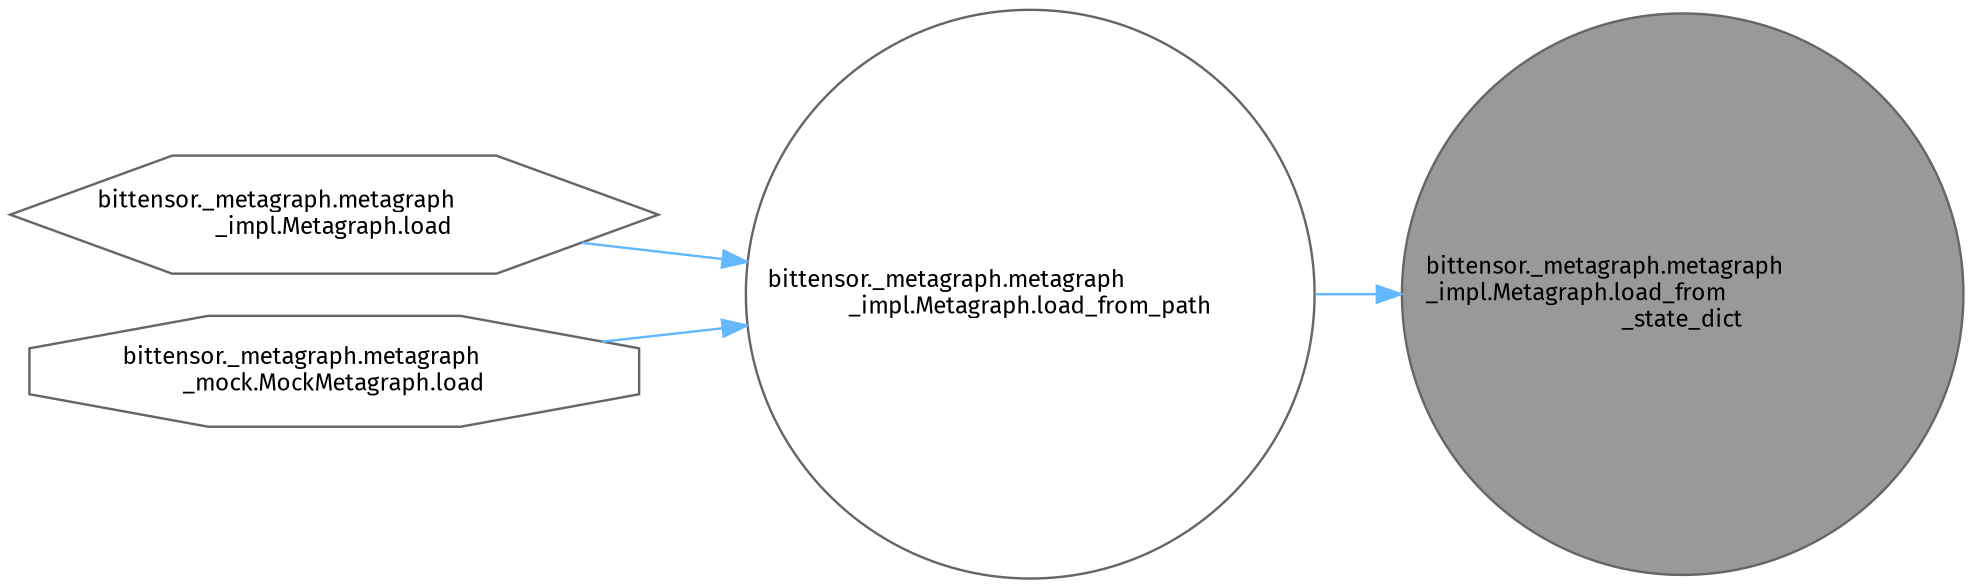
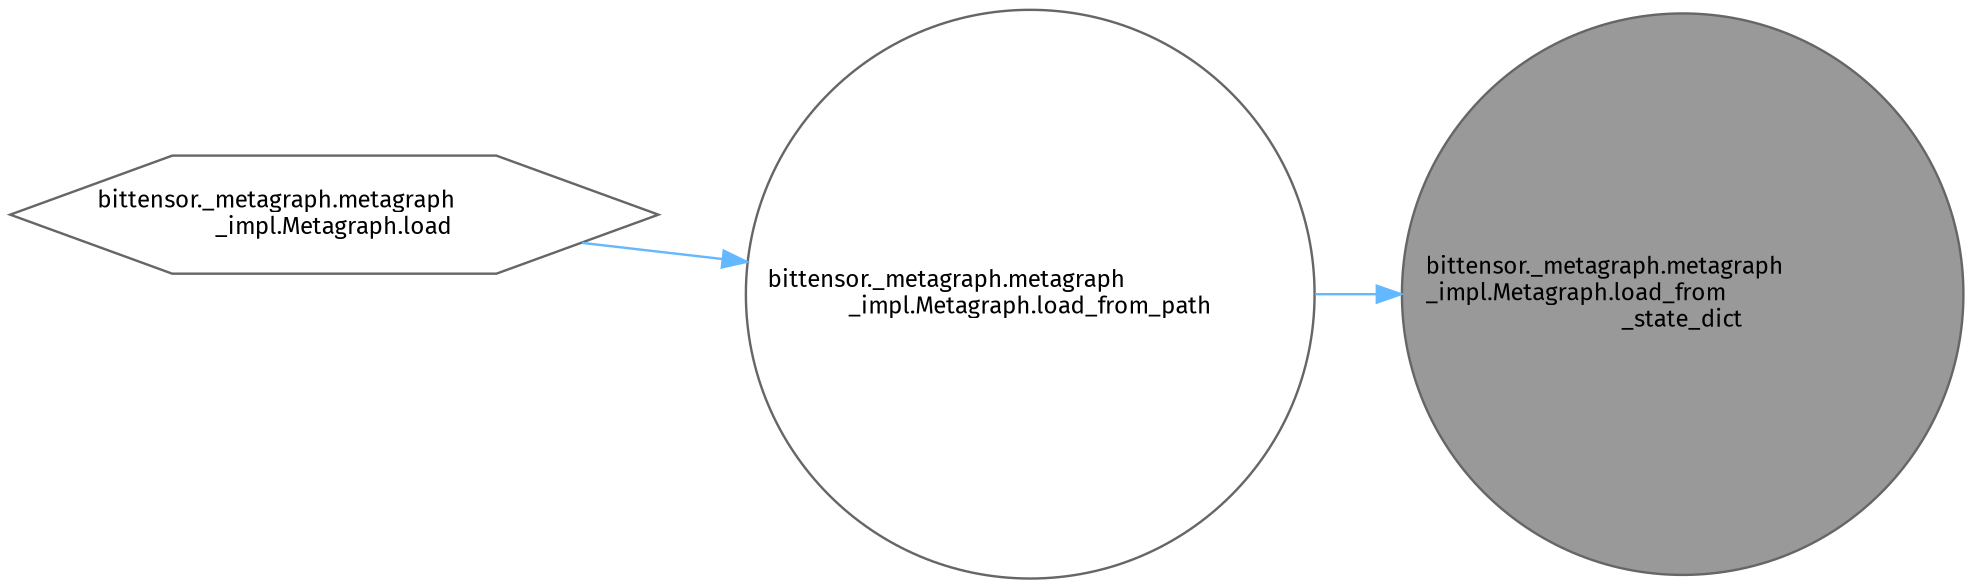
node "bittensor._metagraph.metagraph _mock.MockMetagraph.load": removed
